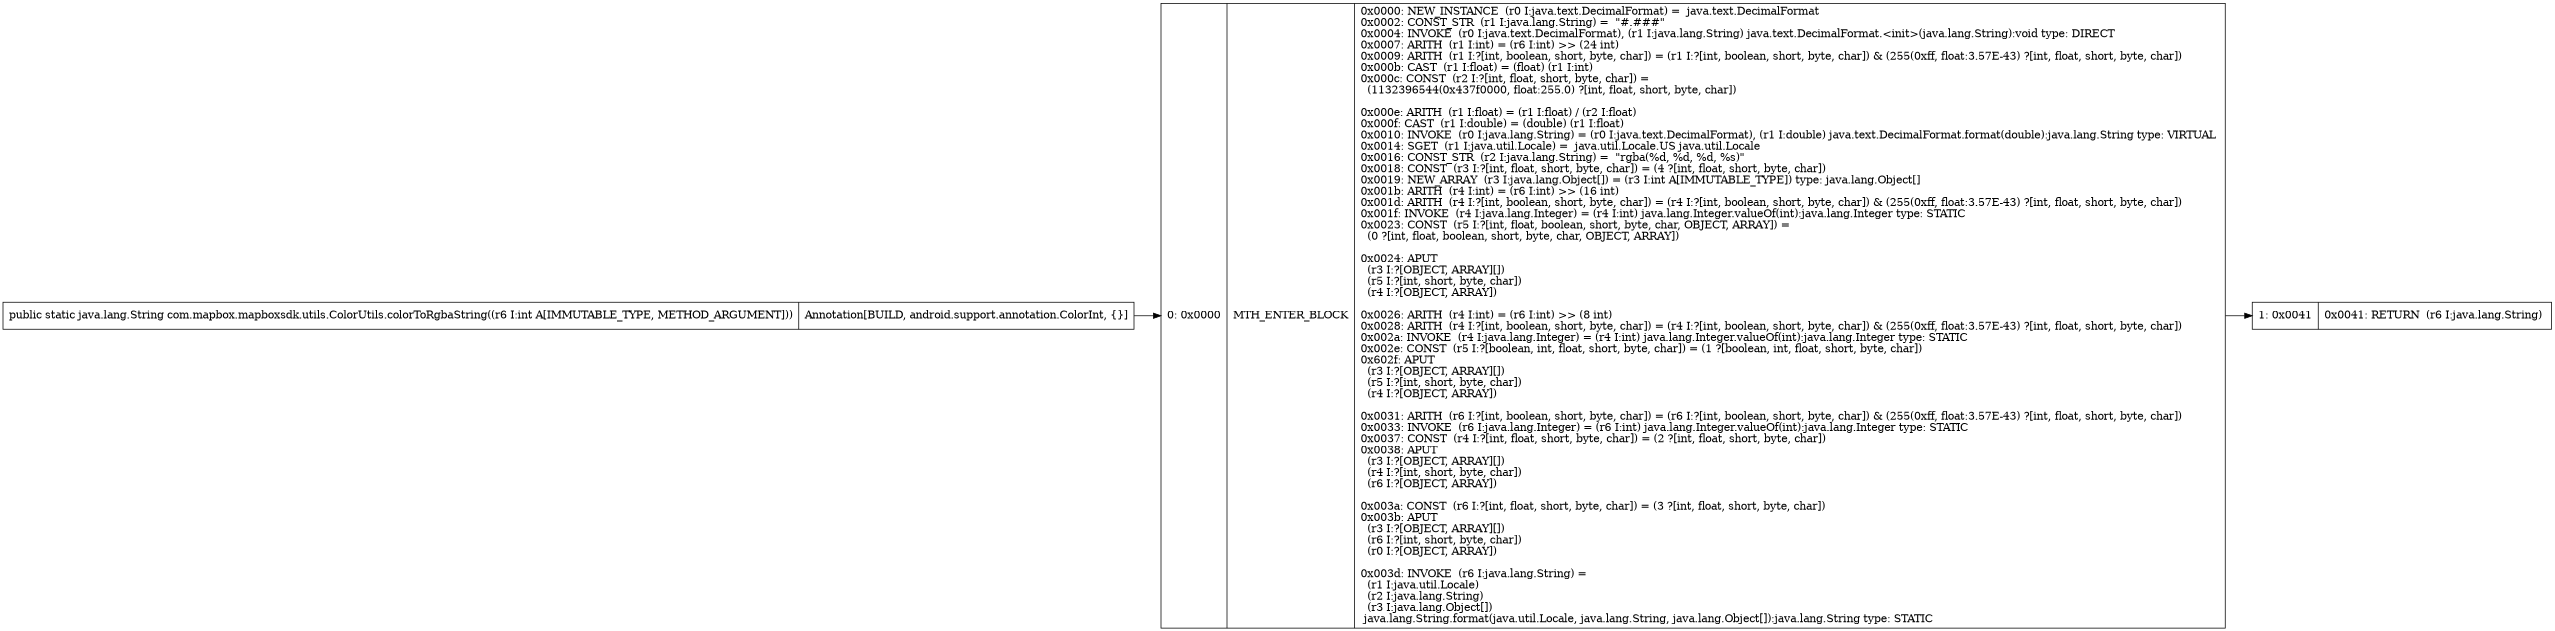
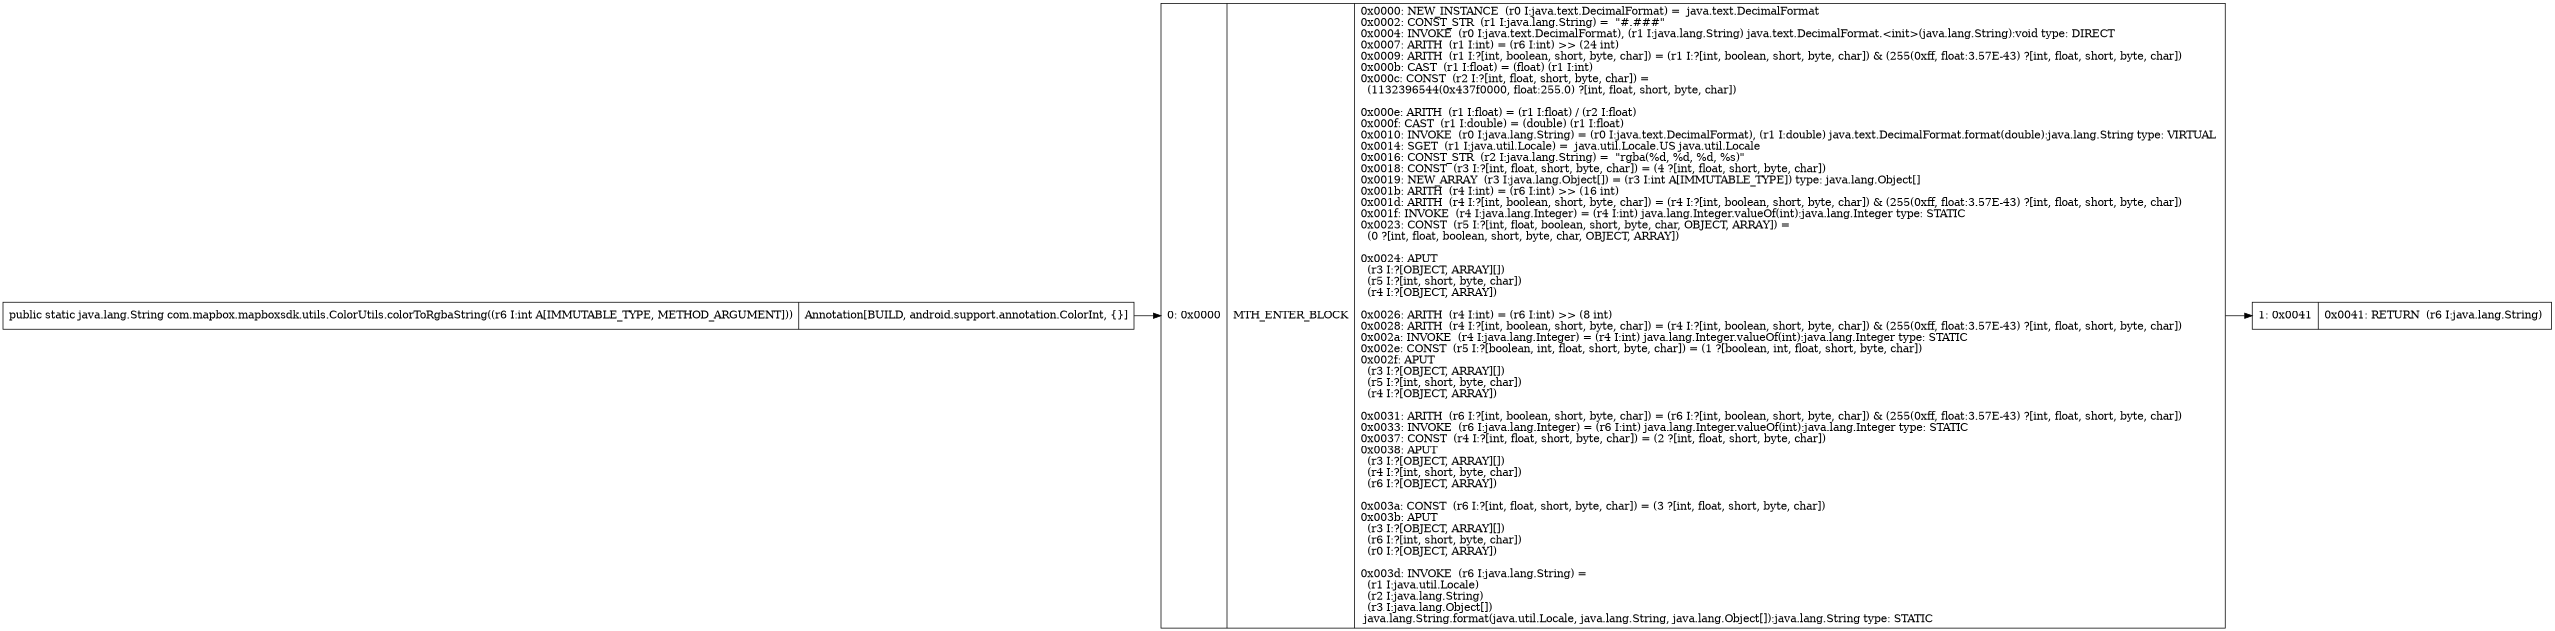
node "0: 0x0000": text "0x602f: APUT" -> "0x002f: APUT"
